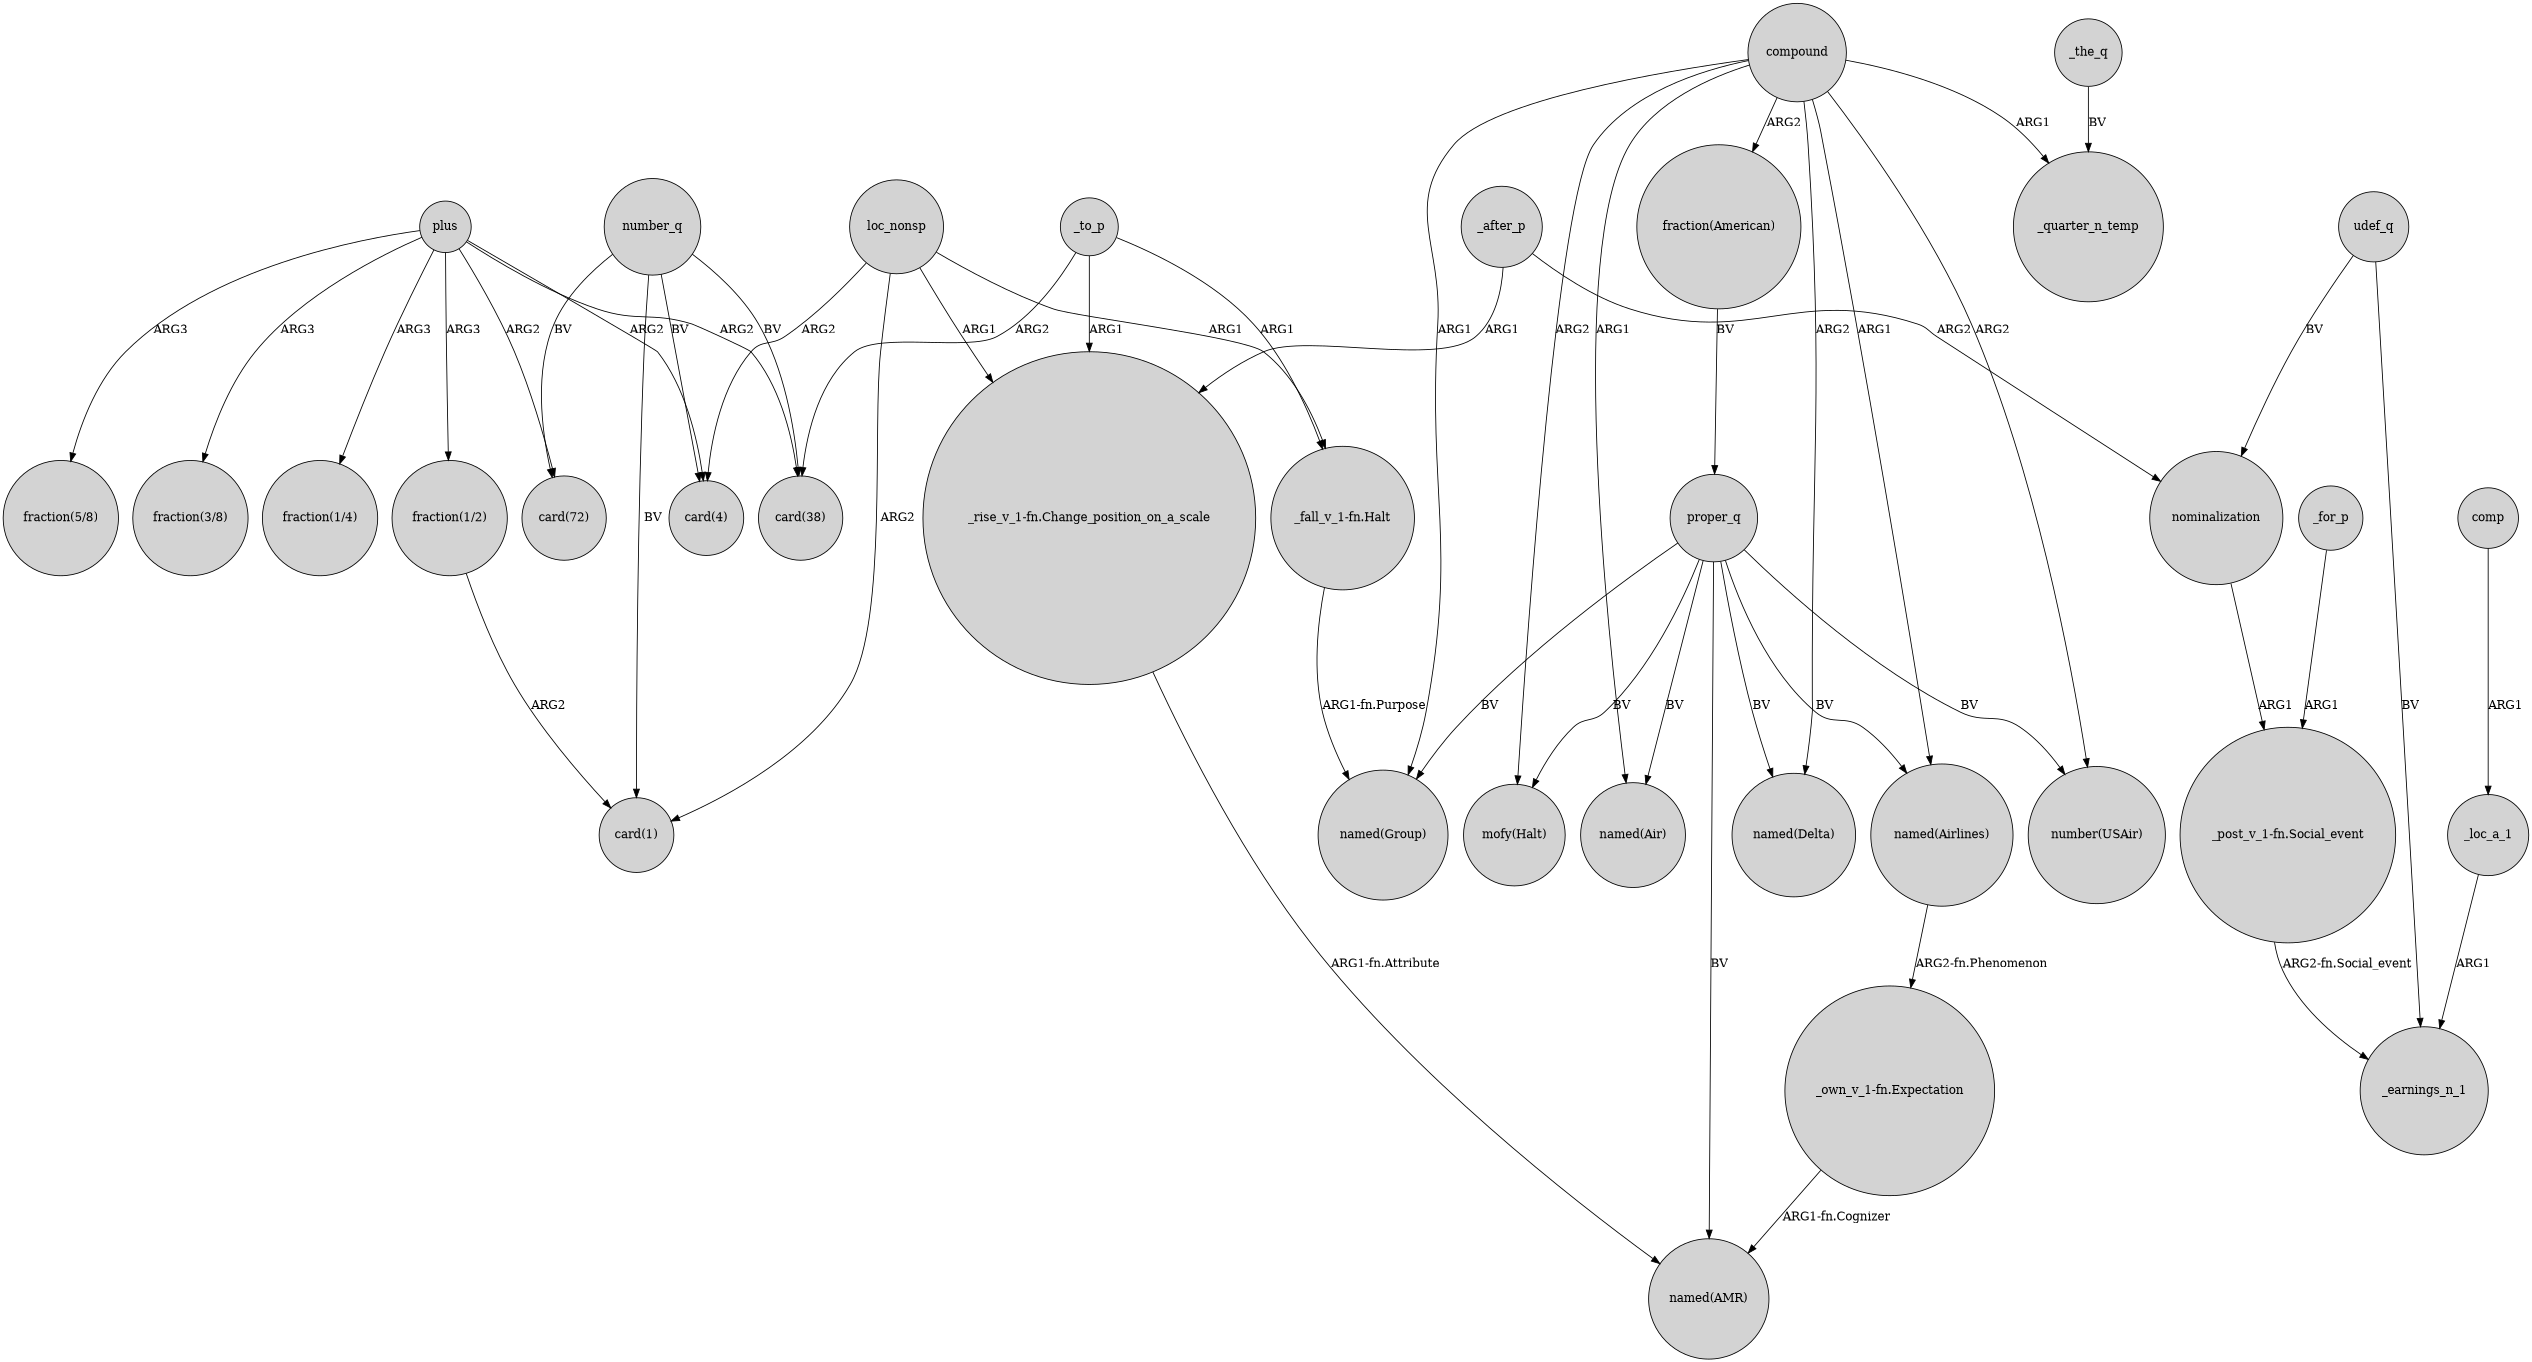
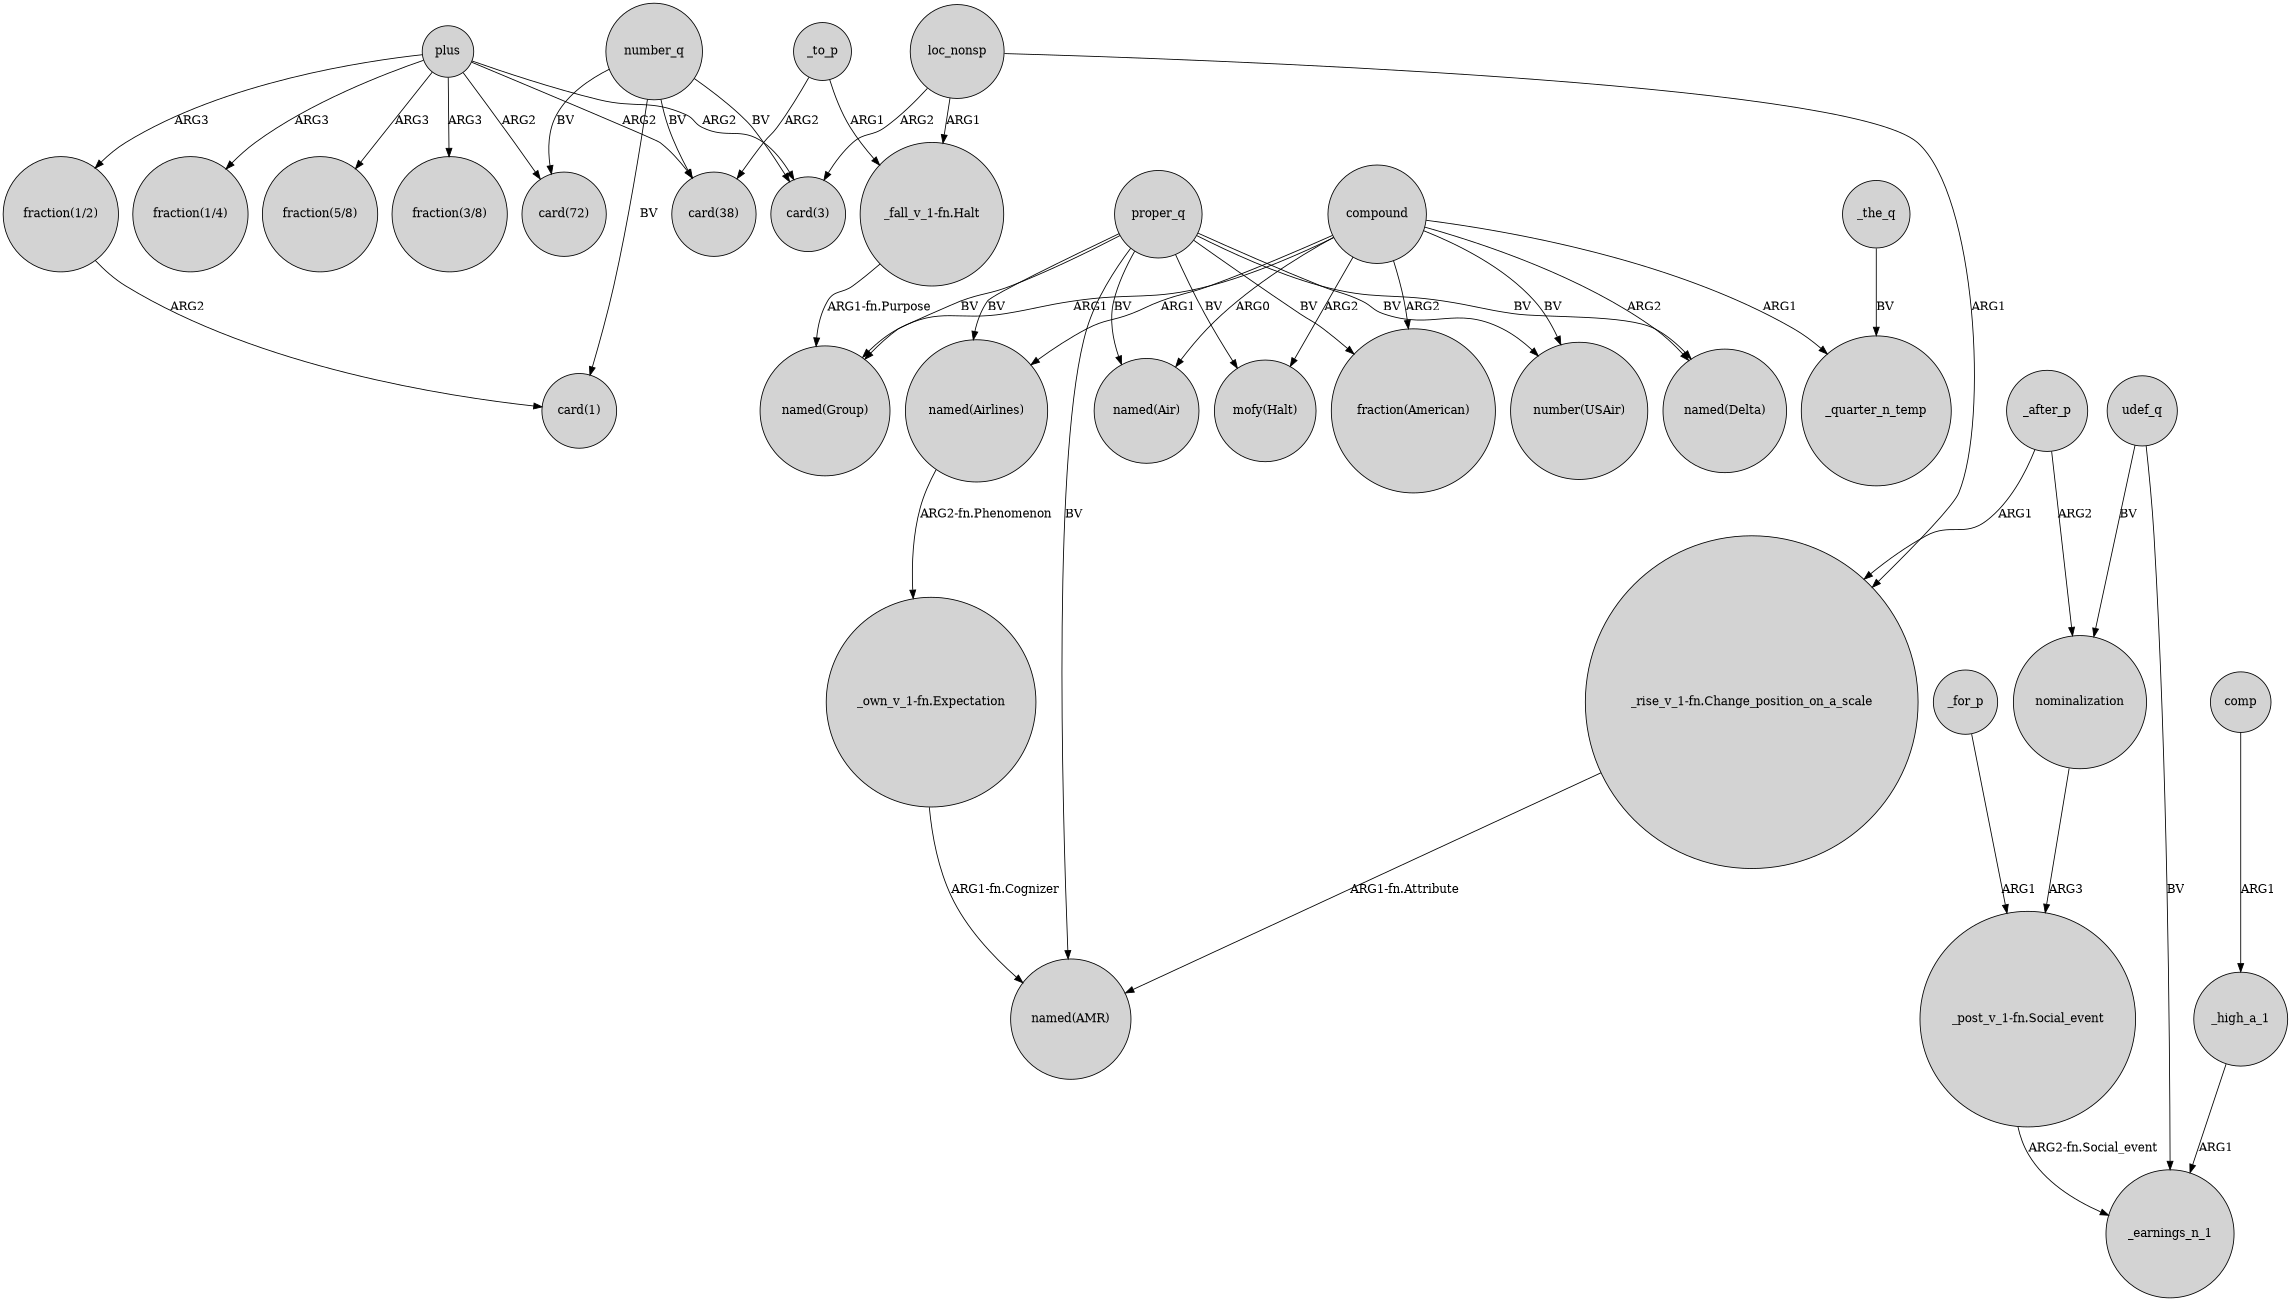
edge "_to_p" -> "_rise_v_1-fn.Change_position_on_a_scale": removed, label "ARG1"
edge "compound" -> "named(Air)": label "ARG1" -> "ARG0"
edge "compound" -> "number(USAir)": label "ARG2" -> "BV"
edge "fraction(American)" -> "proper_q": reversed
node "card(4)": label "card(4)" -> "card(3)"
edge "loc_nonsp" -> "card(1)": removed, label "ARG2"
edge "nominalization" -> "_post_v_1-fn.Social_event": label "ARG1" -> "ARG3"
node "_loc_a_1": label "_loc_a_1" -> "_high_a_1"
